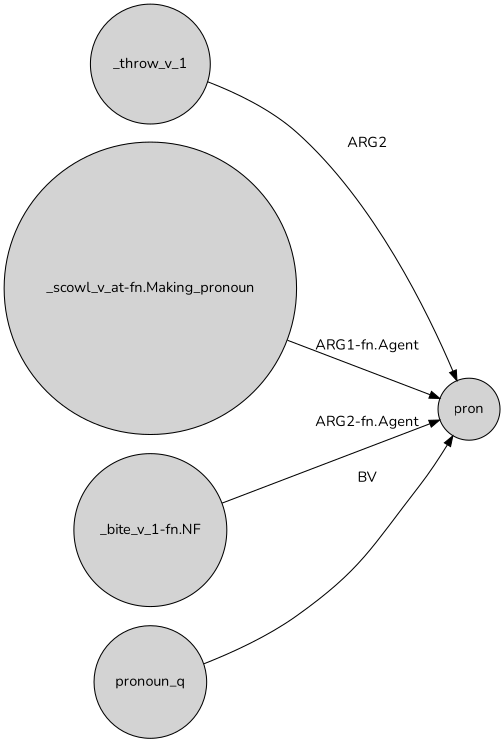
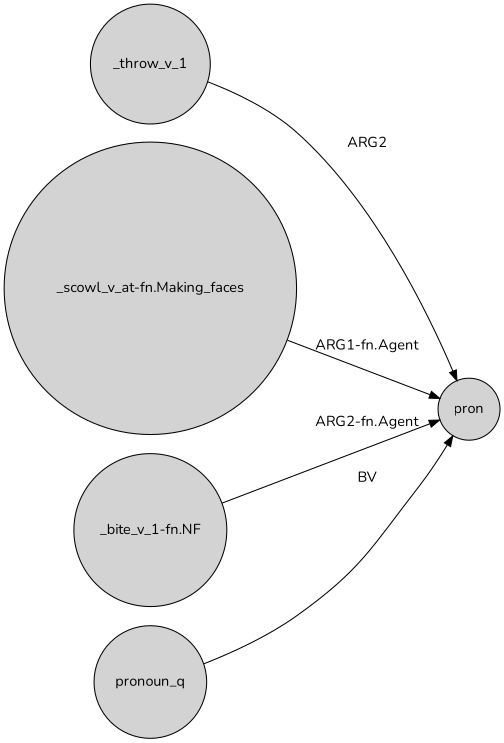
node "_scowl_v_at-fn.Making_pronoun": label "_scowl_v_at-fn.Making_pronoun" -> "_scowl_v_at-fn.Making_faces"
